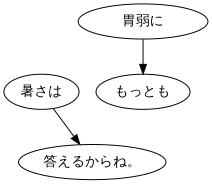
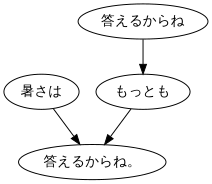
node "胃弱に": label "胃弱に" -> "答えるからね"
edge "もっとも" -> "答えるからね。": added
